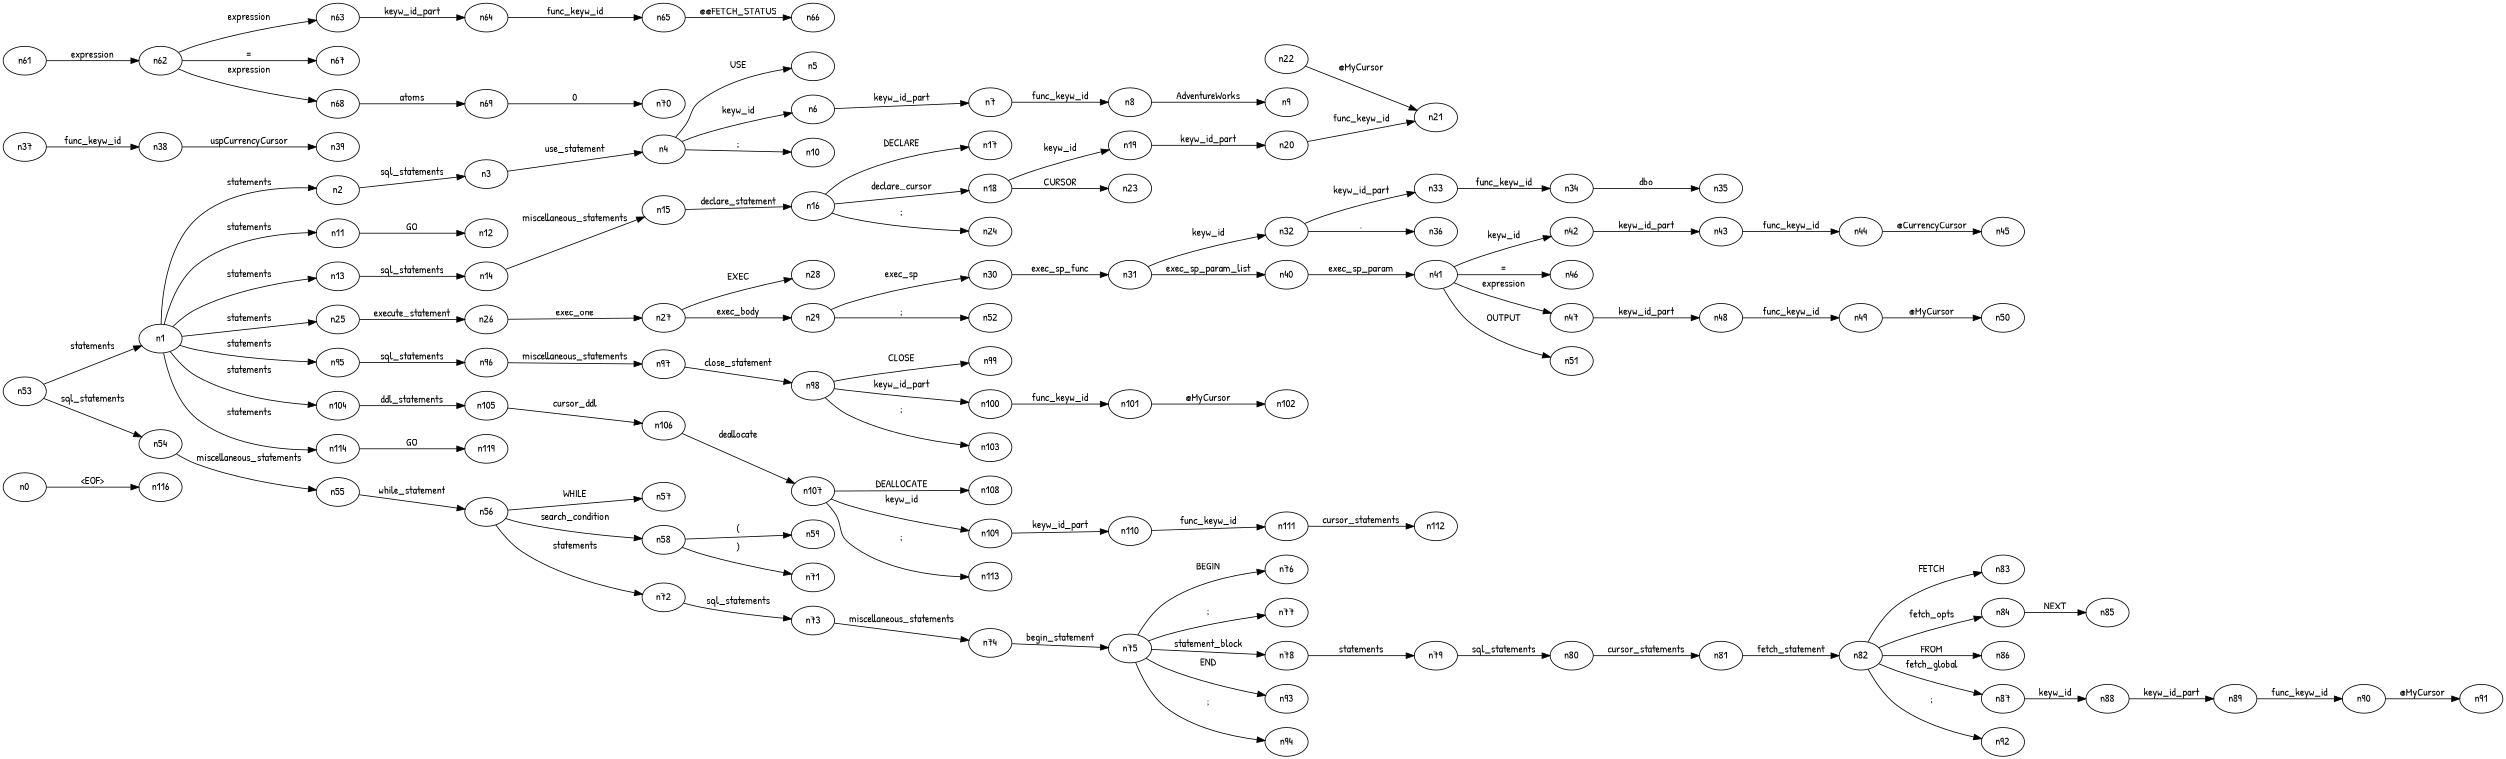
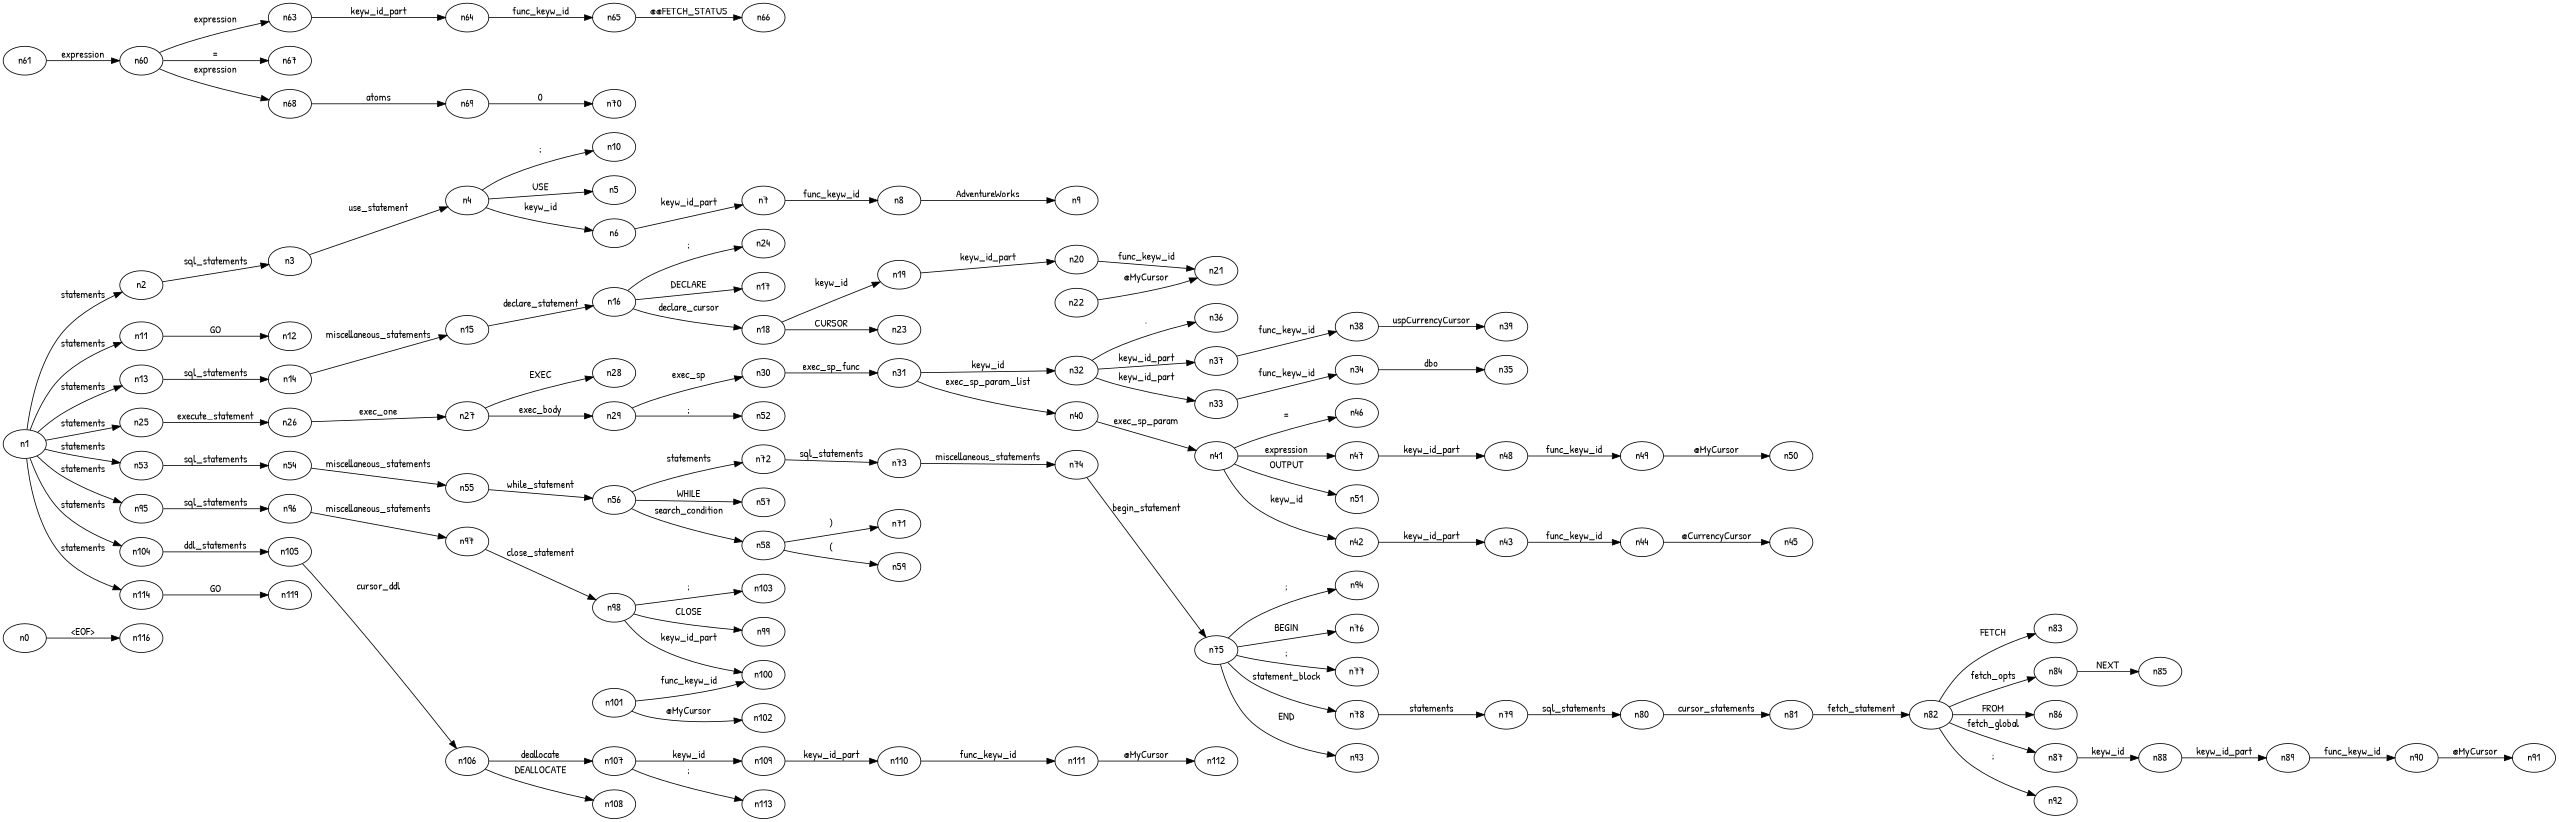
node "n62": label "n62" -> "n60"
edge "n53" -> "n1": reversed
edge "n32" -> "n37": added, label "keyw_id_part"
edge "n100" -> "n101": reversed
edge "n107" -> "n108": now "n106" -> "n108"
edge "n111" -> "n112": label "cursor_statements" -> "@MyCursor"
